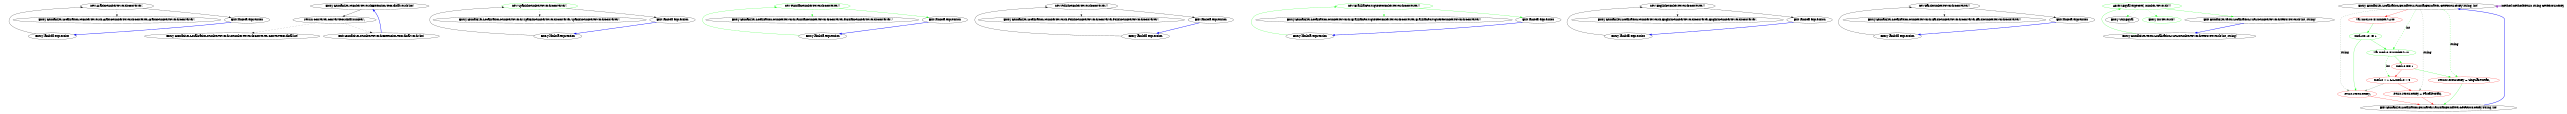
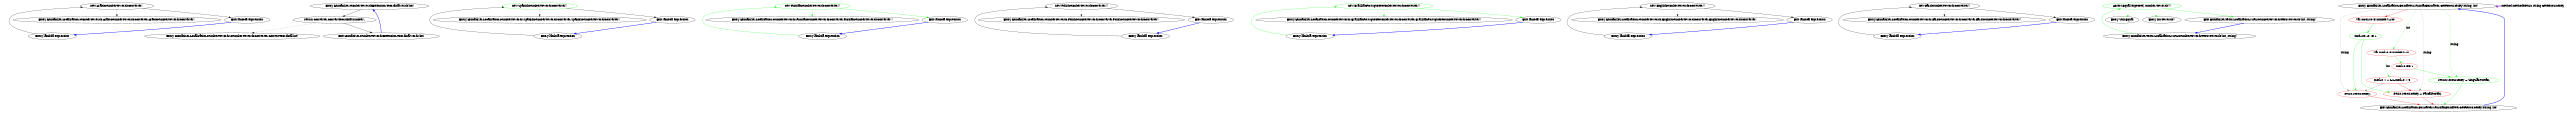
node "Entry int.ToWords()": color green -> black
edge "return Converter.ConvertToOrdinal(number);" -> "Exit Humanizer.NumberToWordsExtension.ToOrdinalWords(int)": style dotted -> solid
edge "mod100/10 != 1" -> "var mod10 = number%10": now "mod100/10 != 1" -> "return resourceKey + PaucalPostfix;"
node "var mod10 = number%10": color green -> red
edge "mod10 == 1" -> "mod10 > 1 && mod10 < 5": removed
node "return resourceKey + SingularPostfix;": color red -> green
